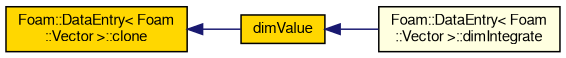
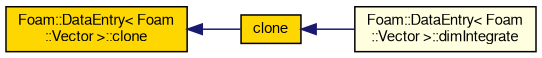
node "dimValue": label "dimValue" -> "clone"
